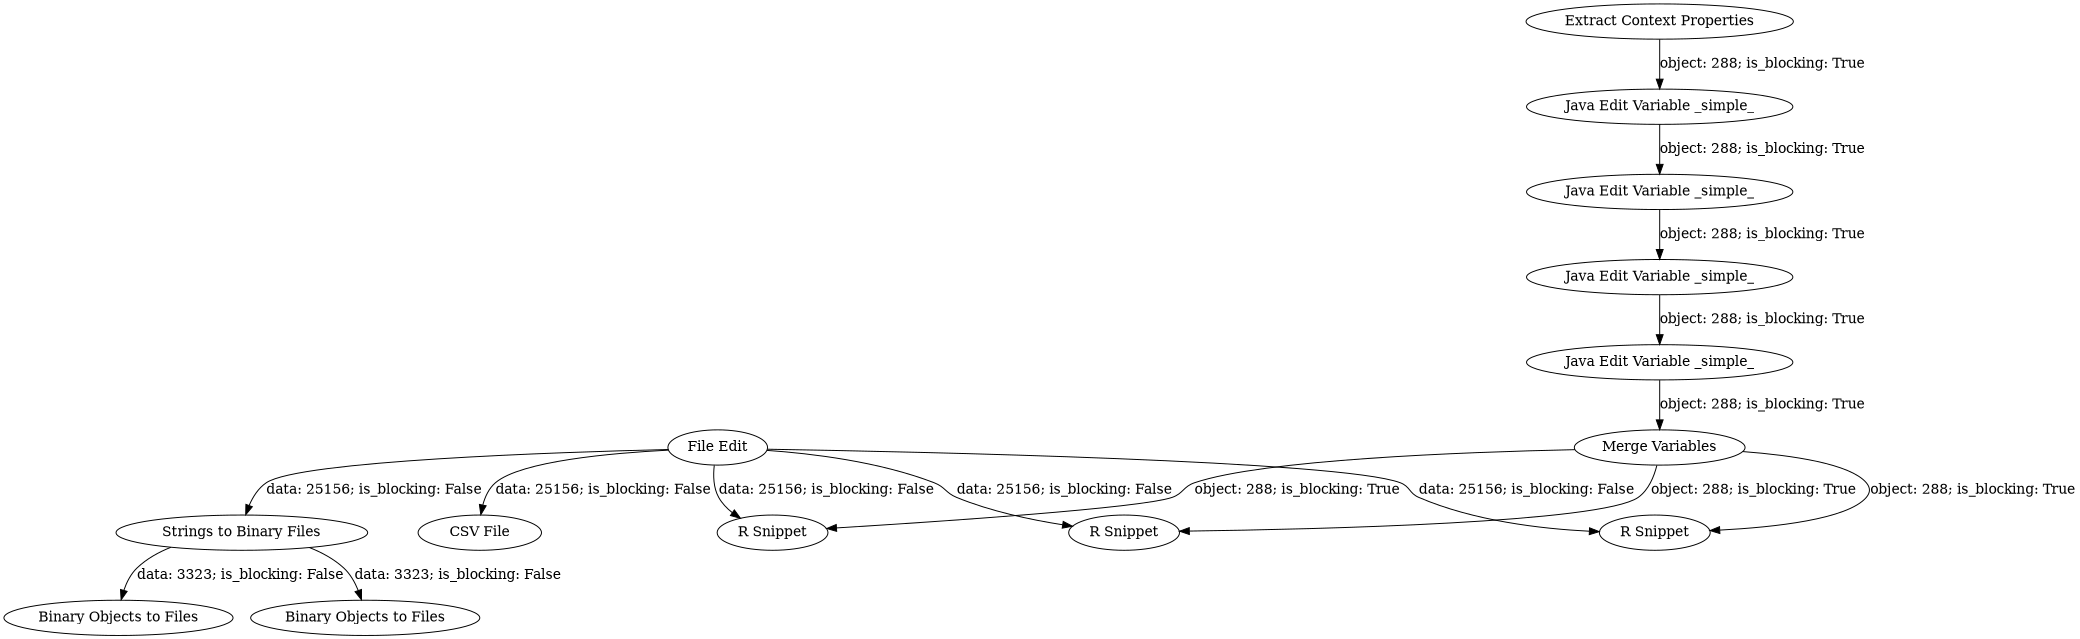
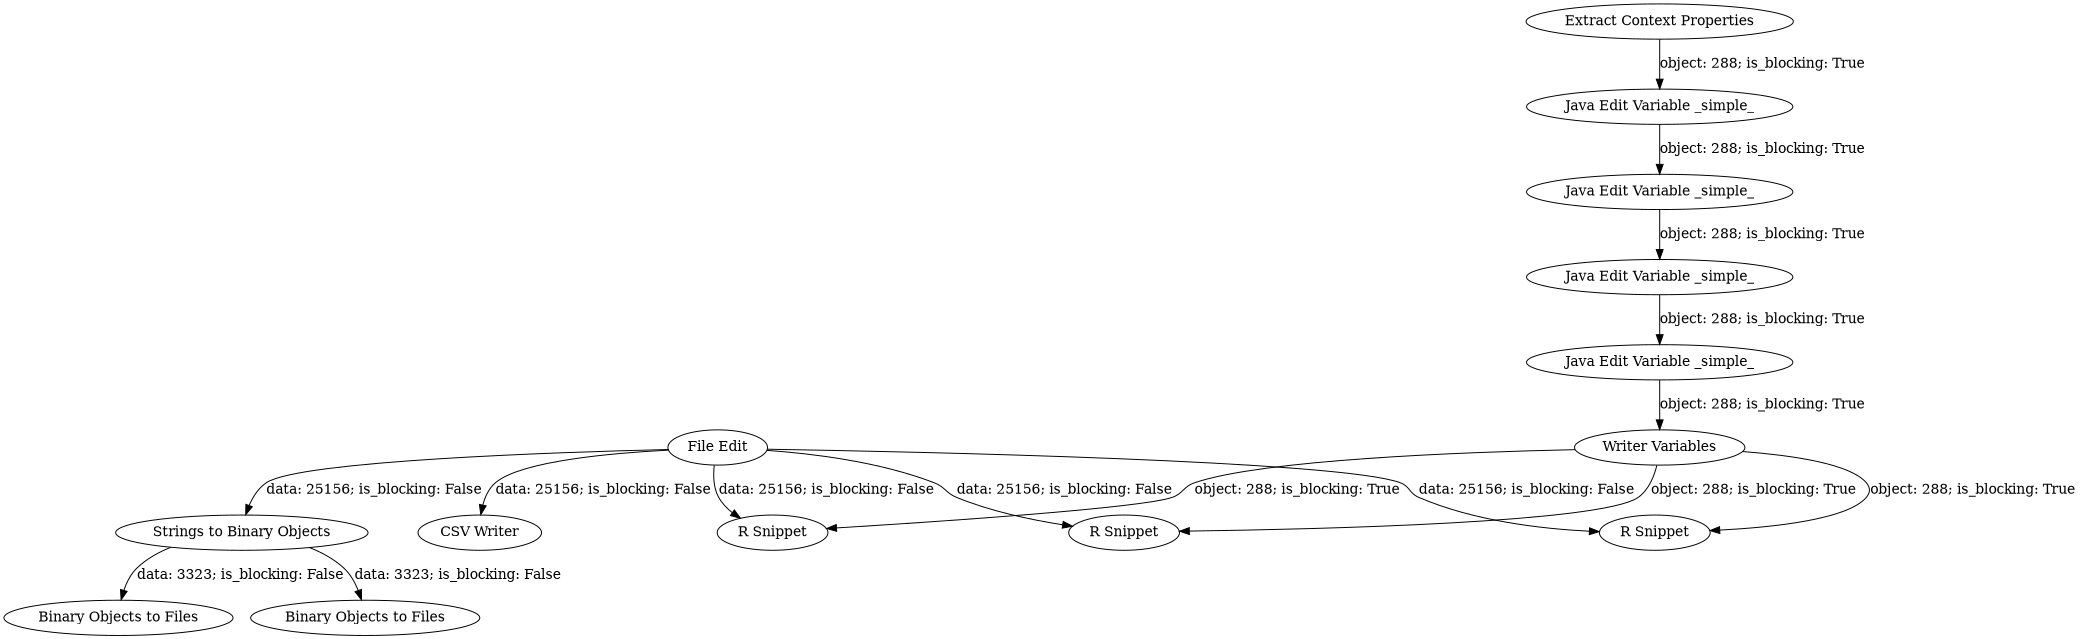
node "Merge Variables": label "Merge Variables" -> "Writer Variables"
node "Strings to Binary Files": label "Strings to Binary Files" -> "Strings to Binary Objects"
node "CSV File": label "CSV File" -> "CSV Writer"
